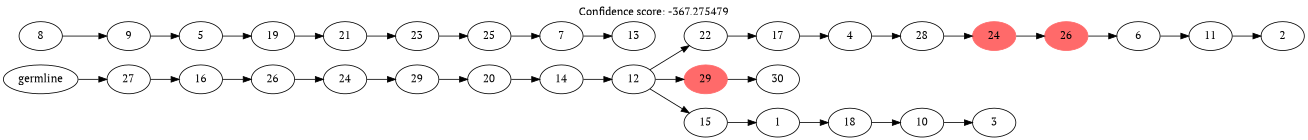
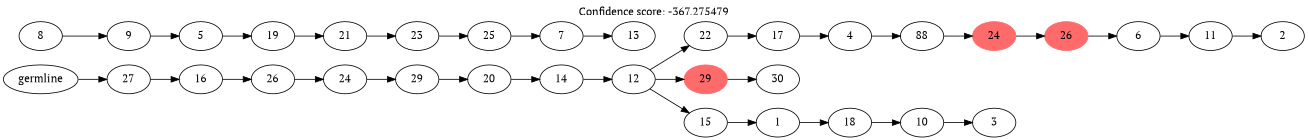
node "28": label "28" -> "88"
